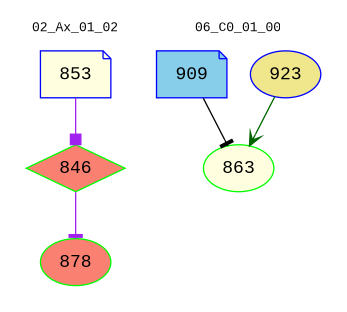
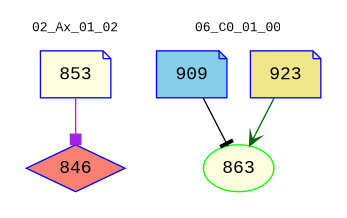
node "923": shape ellipse -> note
node "846": color green -> blue
node "878": removed
